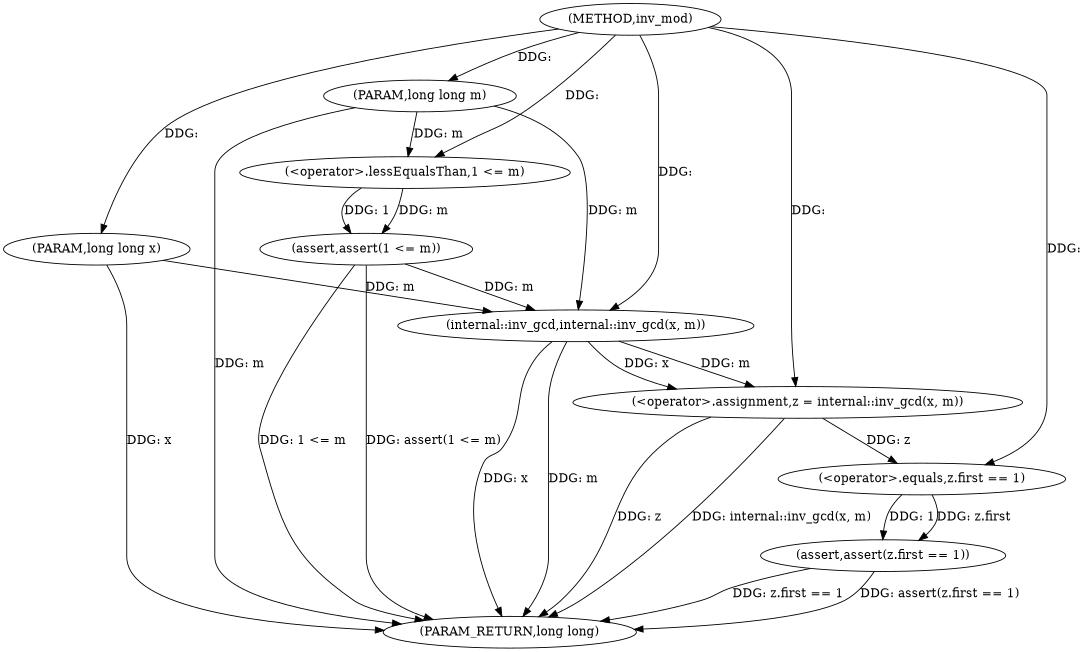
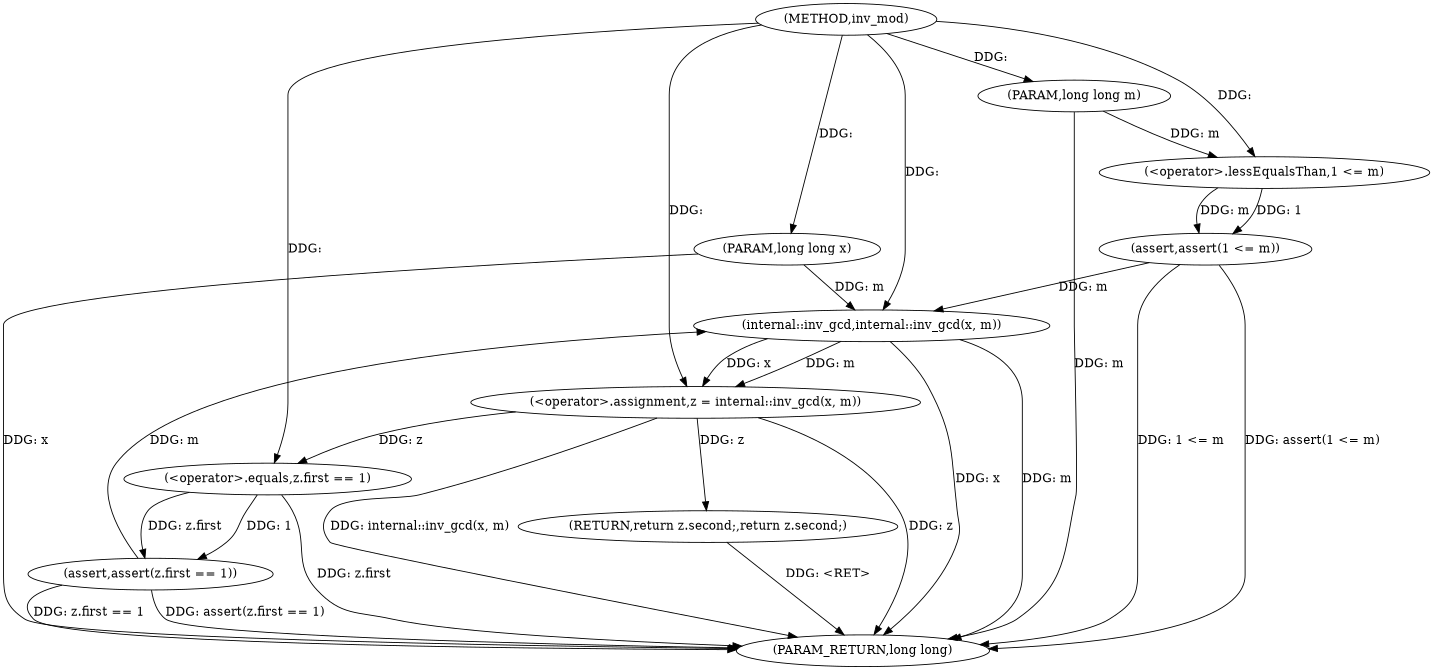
edge "(PARAM,long long m)" -> "(internal::inv_gcd,internal::inv_gcd(x, m))": now "(assert,assert(z.first == 1))" -> "(internal::inv_gcd,internal::inv_gcd(x, m))"
node "(RETURN,return z.second;,return z.second;)": added
edge "(<operator>.equals,z.first == 1)" -> "(PARAM_RETURN,long long)": added, label "DDG: z.first"
